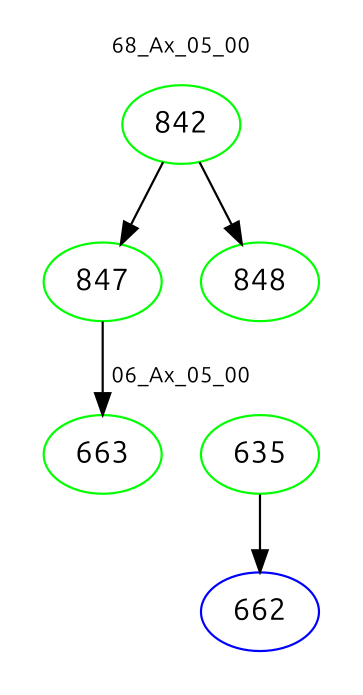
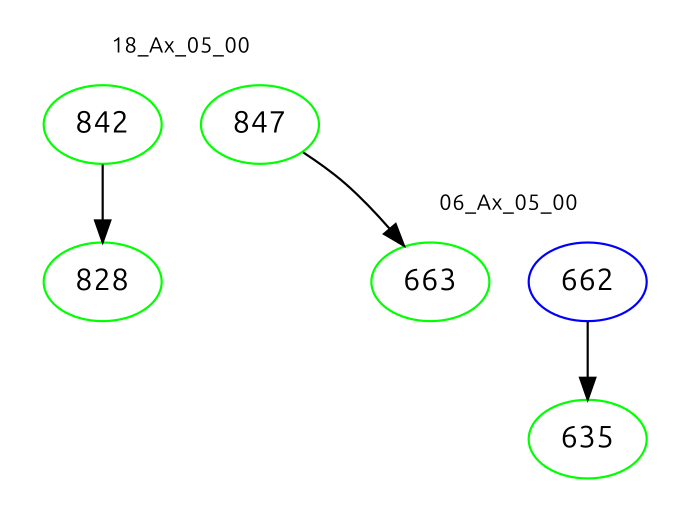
cluster "68_Ax_05_00": label "68_Ax_05_00" -> "18_Ax_05_00"
edge "842" -> "847": removed
node "848": label "848" -> "828"
edge "635" -> "662": reversed
